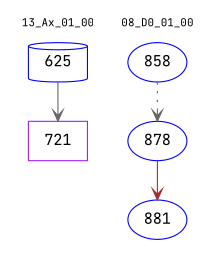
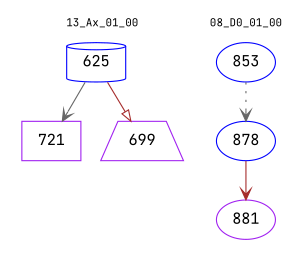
node "858": label "858" -> "853"
node "699": added
node "881": color blue -> purple
